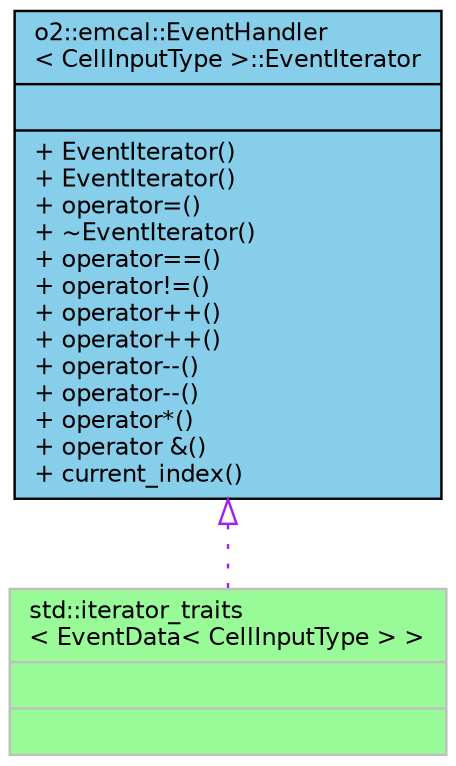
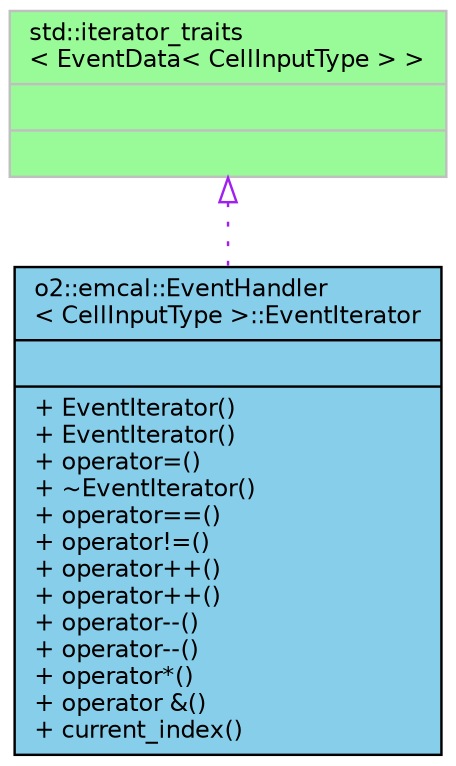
edge "std::iterator_traits" -> "o2::emcal::EventHandler": reversed
